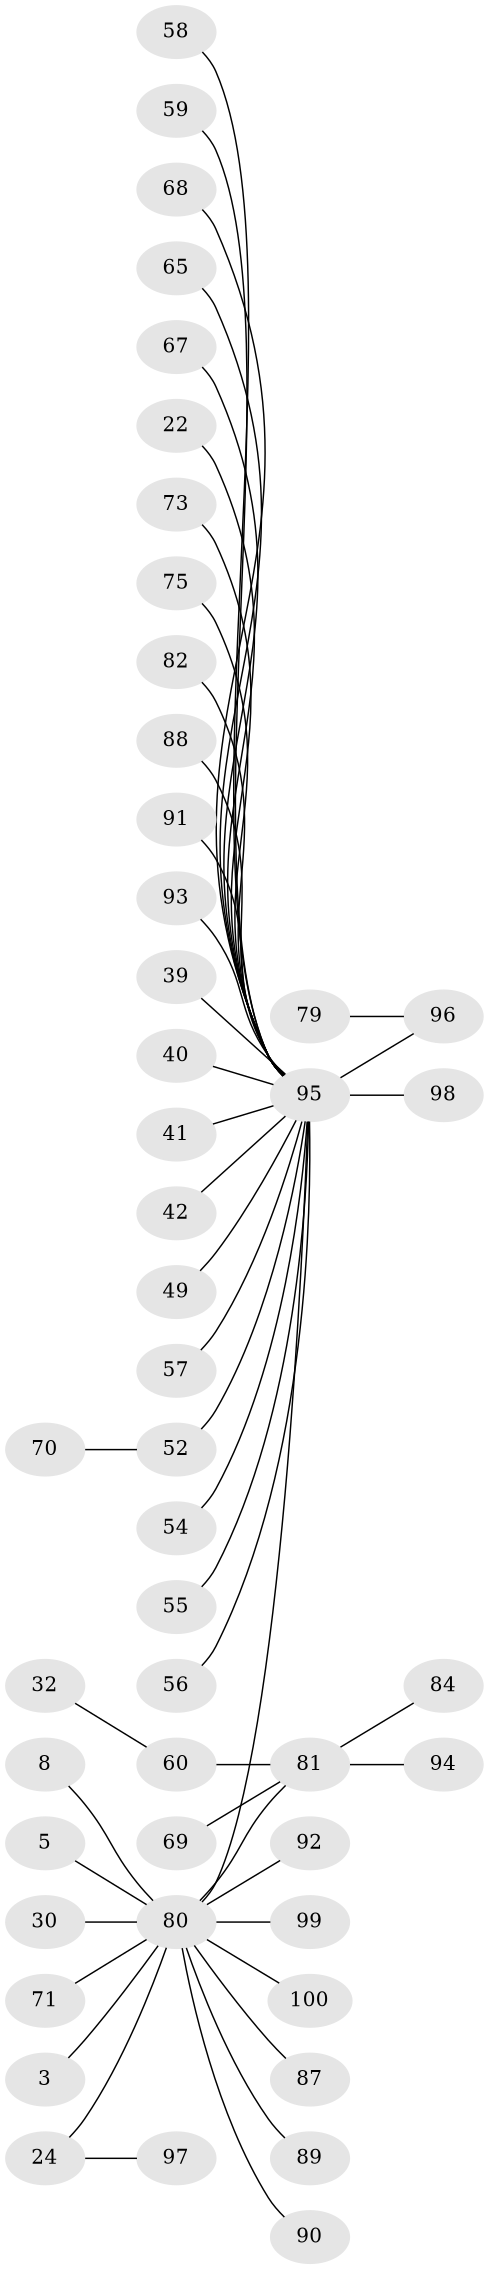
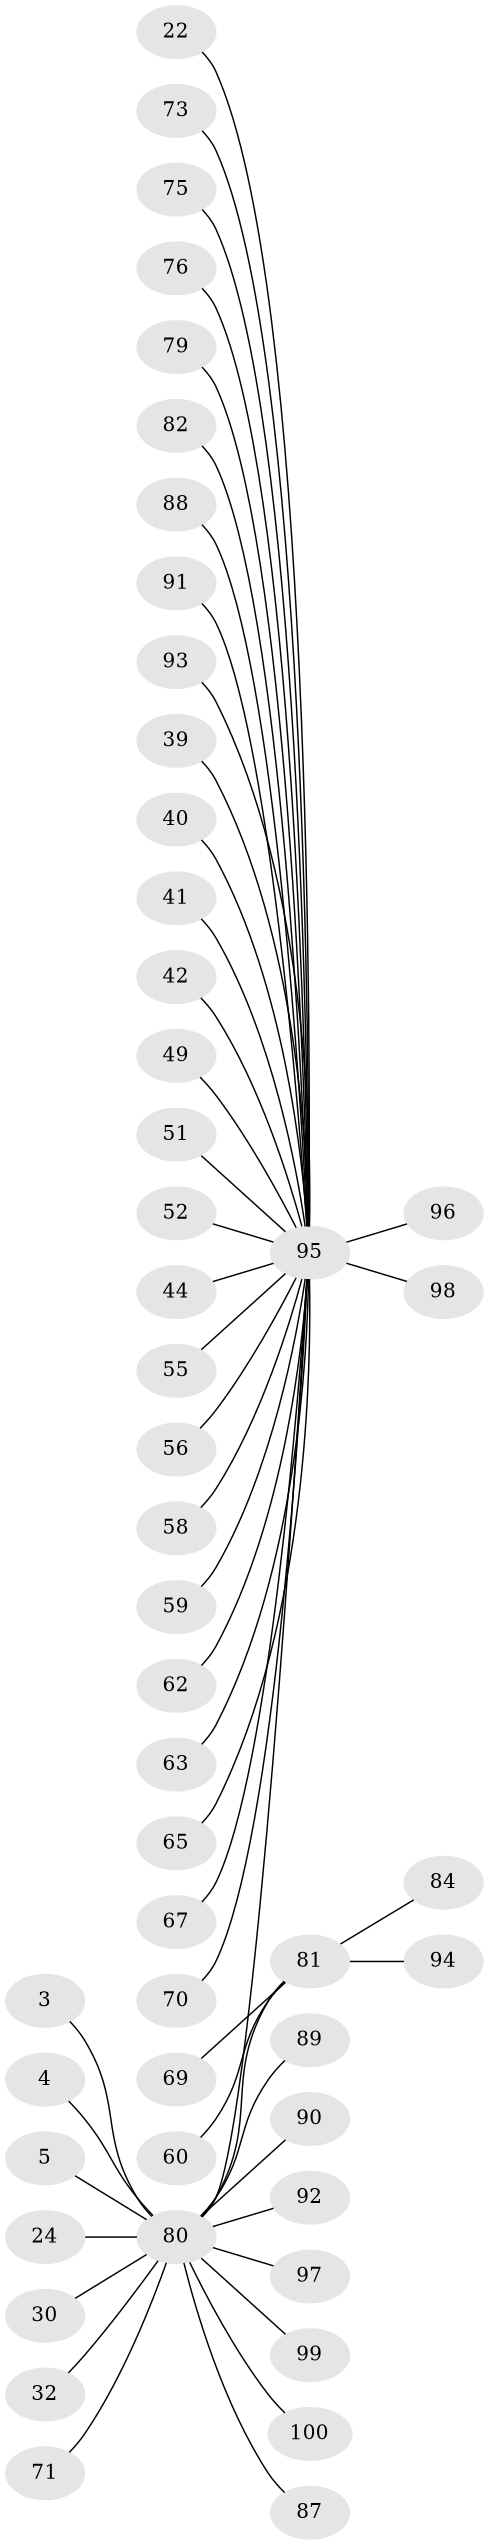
node "68": label "68" -> "63"
node "76": added
edge "79" -- "96": now "79" -- "95"
node "57": label "57" -> "51"
edge "70" -- "52": now "70" -- "95"
node "54": label "54" -> "44"
node "62": added
edge "32" -- "60": now "32" -- "80"
node "8": label "8" -> "4"
edge "24" -- "97": now "80" -- "97"
